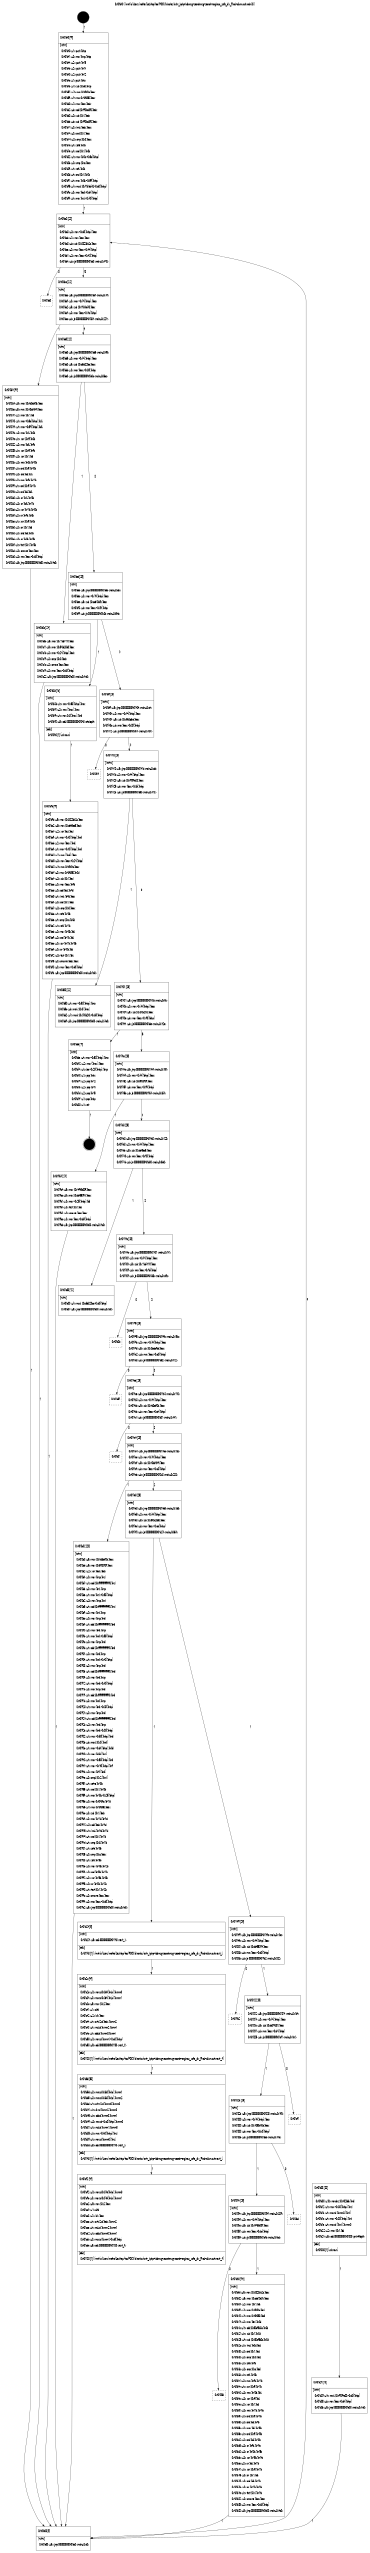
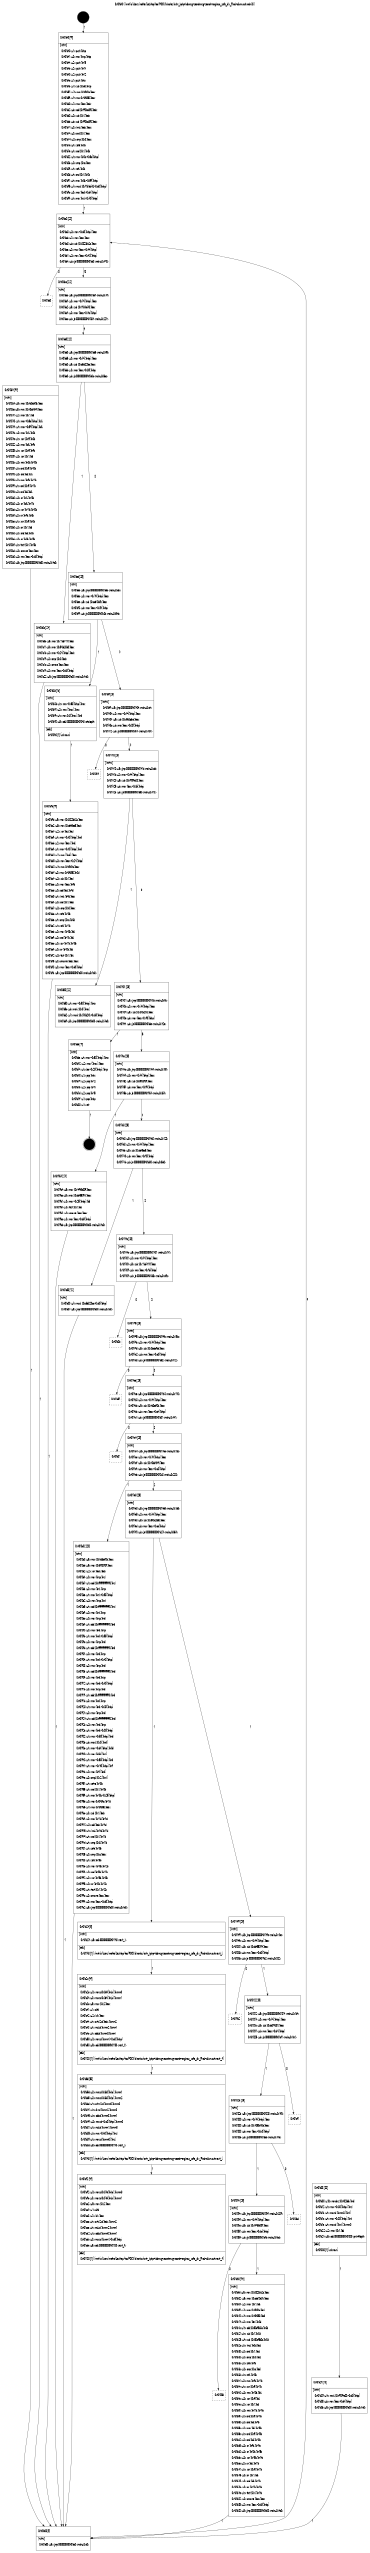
edge "0x4016ba [22]" -> "0x401867 [97]": removed, label "1"
edge "0x401c00 [12]" -> "0x401e00 [5]": added, label "1"
